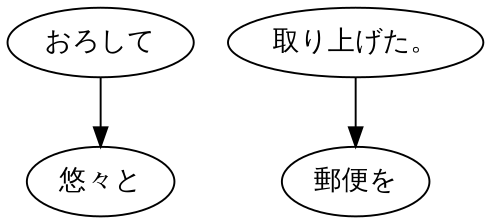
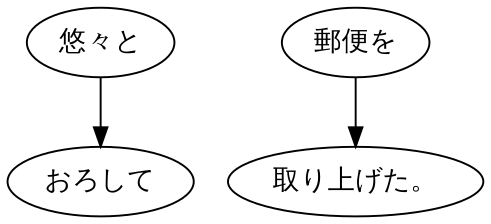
edge "おろして" -> "悠々と": reversed
edge "取り上げた。" -> "郵便を": reversed
